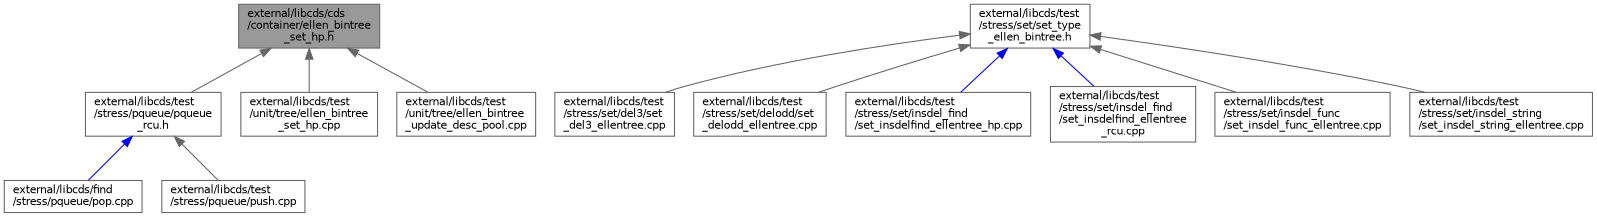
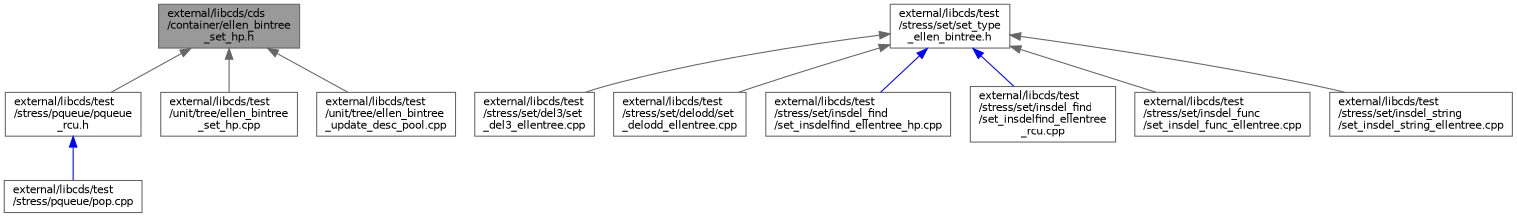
node "external/libcds/find /stress/pqueue/pop.cpp": label "external/libcds/find /stress/pqueue/pop.cpp" -> "external/libcds/test /stress/pqueue/pop.cpp"
node "external/libcds/test /stress/pqueue/push.cpp": removed
